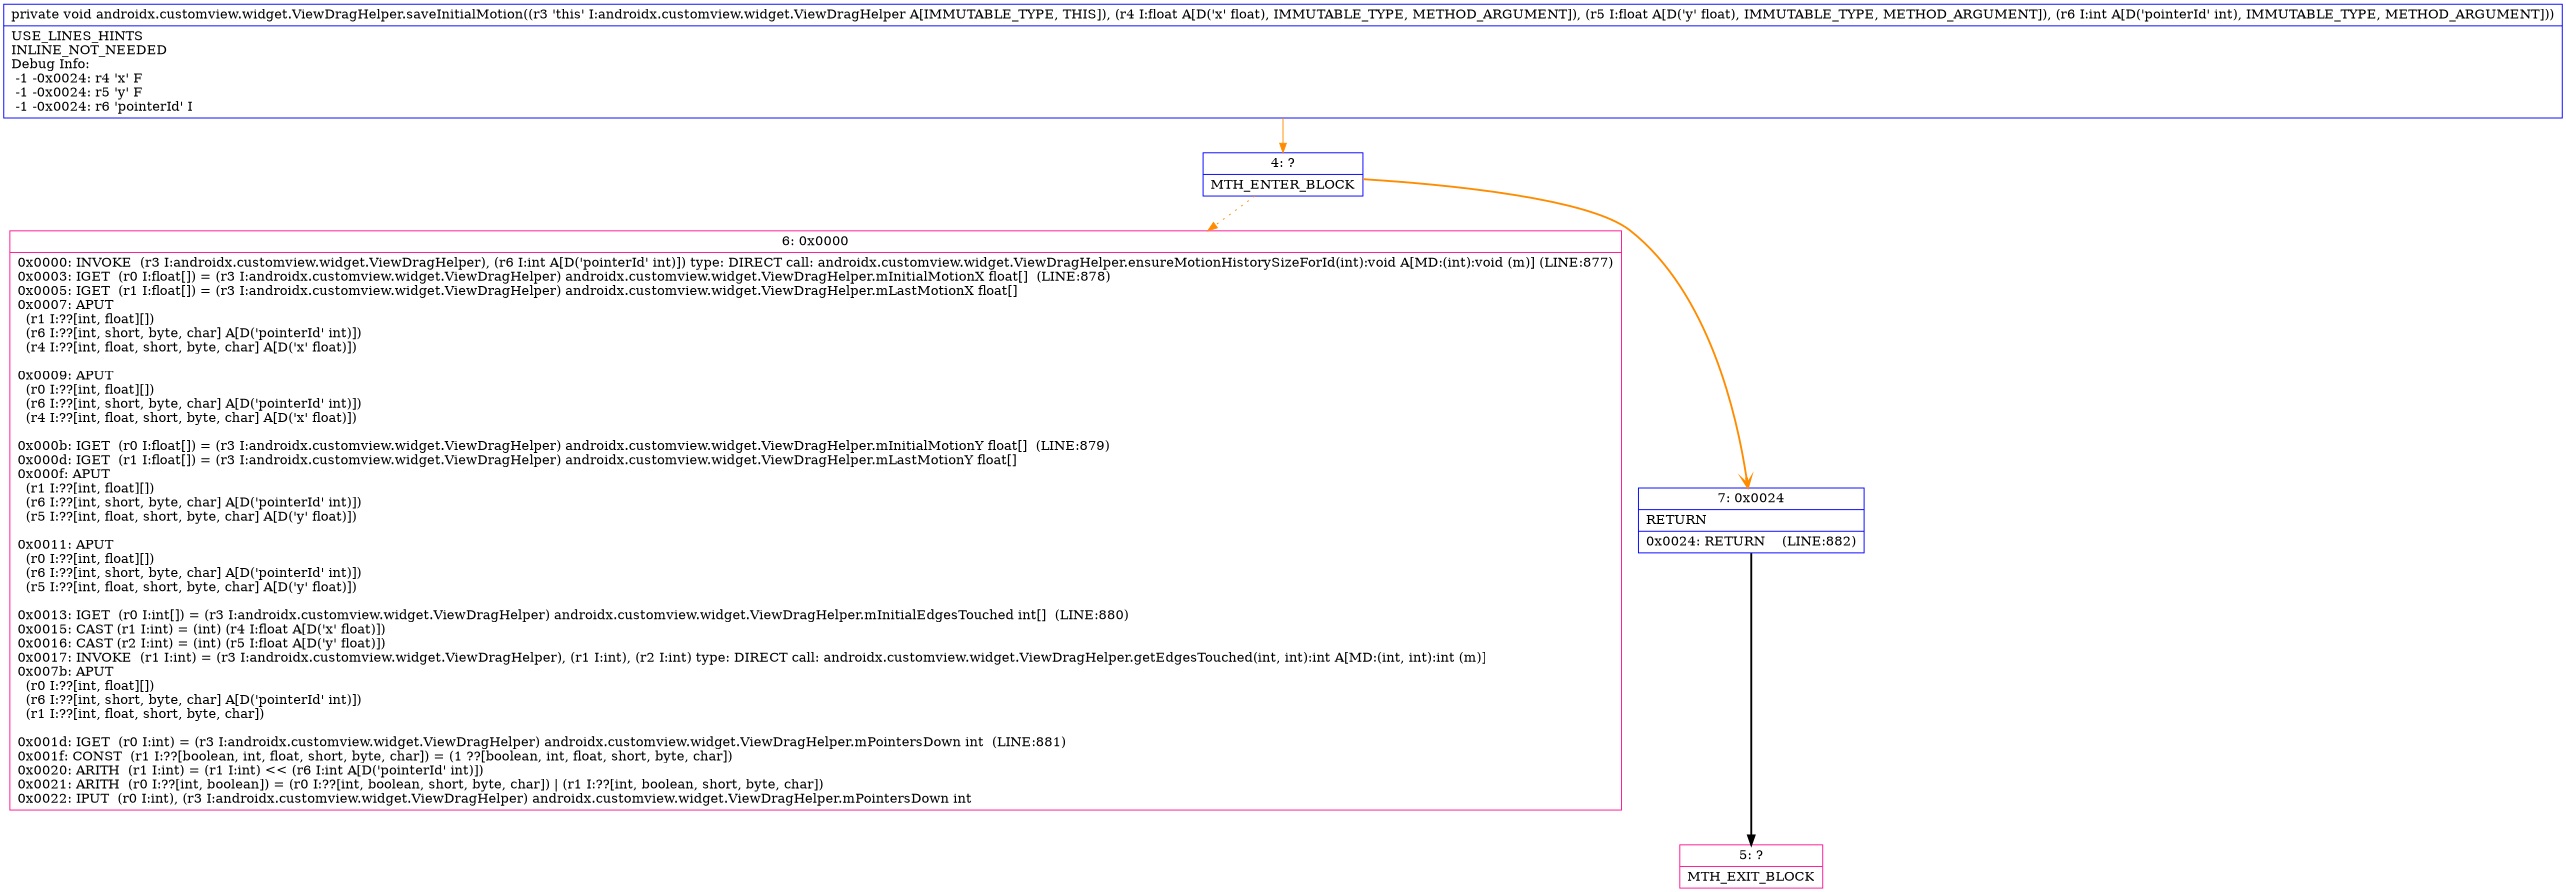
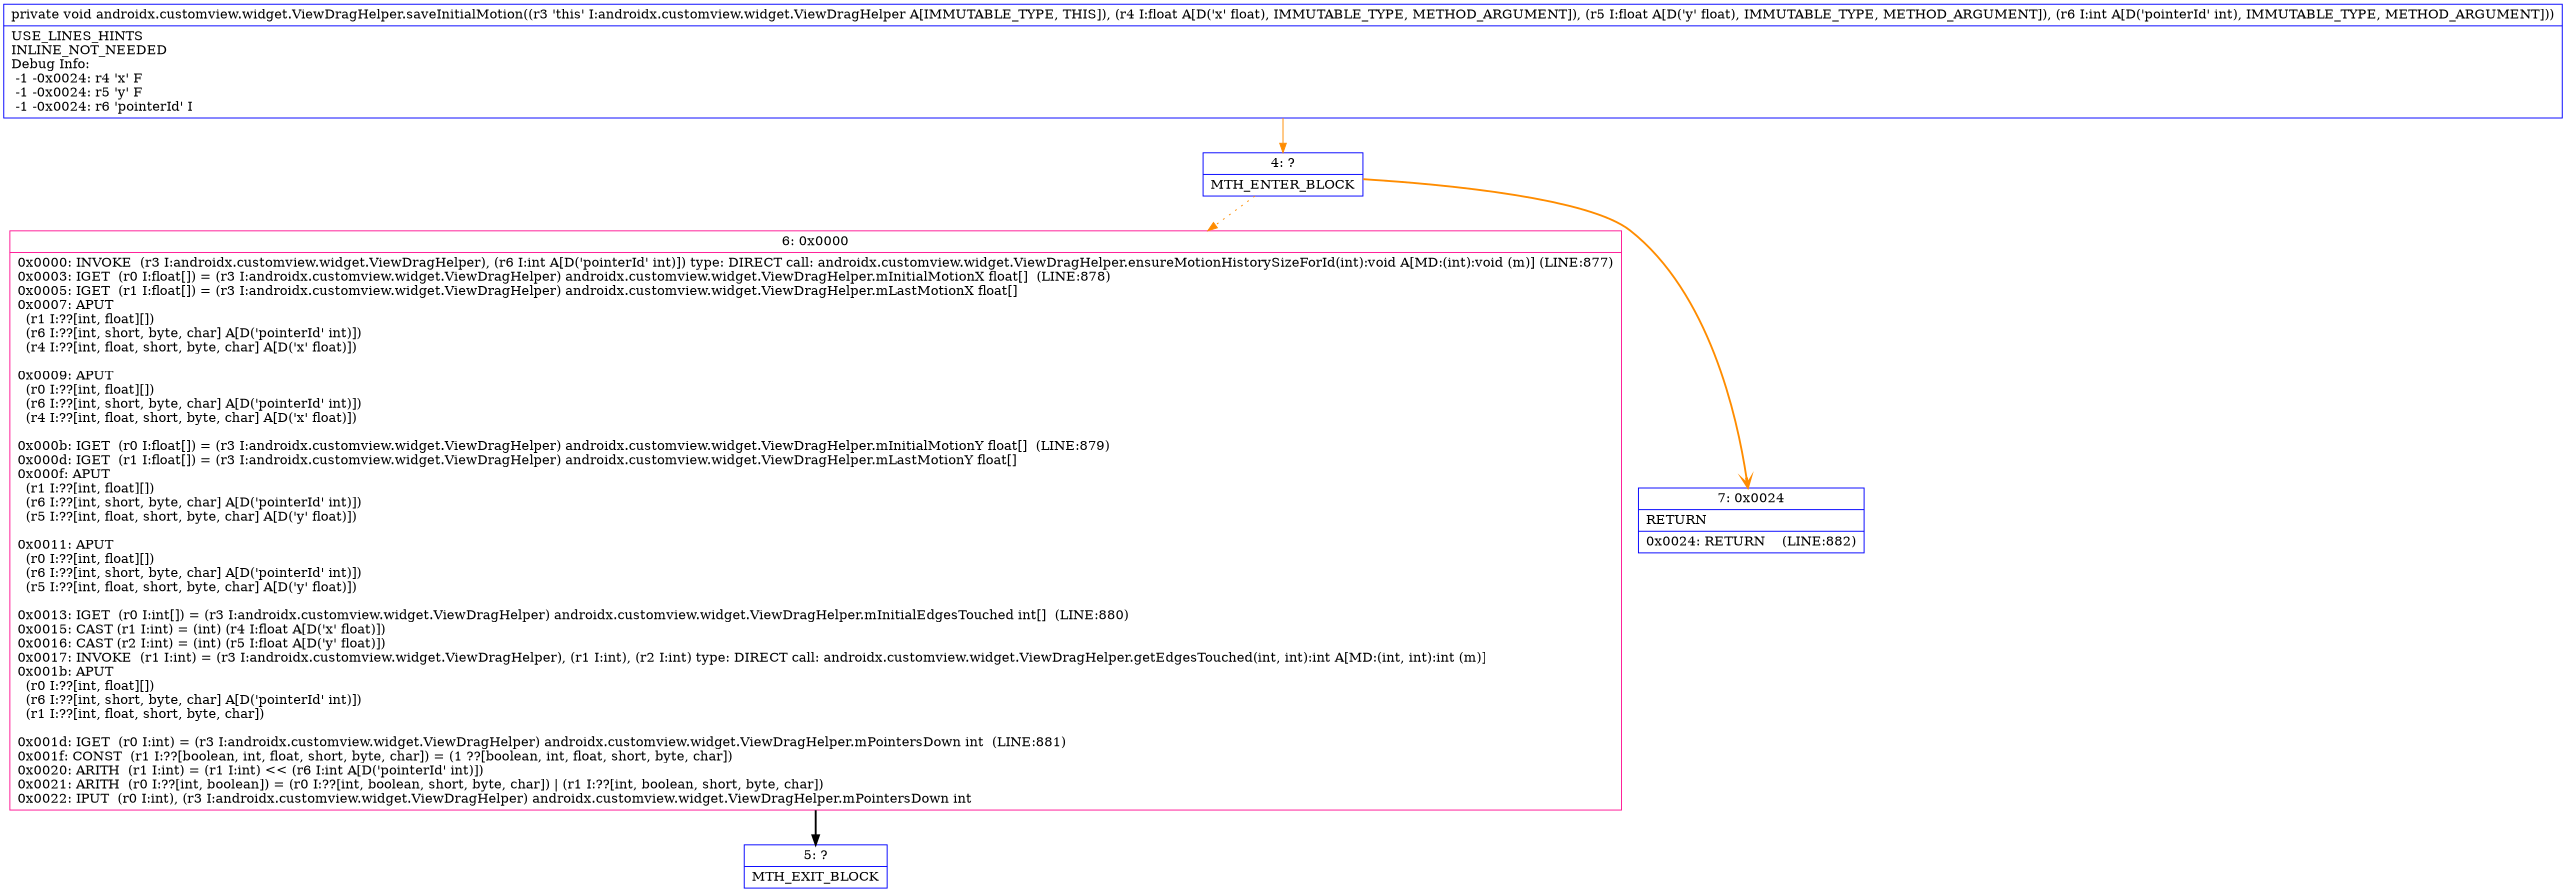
node "6: 0x0000": text "0x007b: APUT" -> "0x001b: APUT"
edge "7: 0x0024" -> "5: ?": now "6: 0x0000" -> "5: ?"
node "5: ?": color deeppink -> blue
